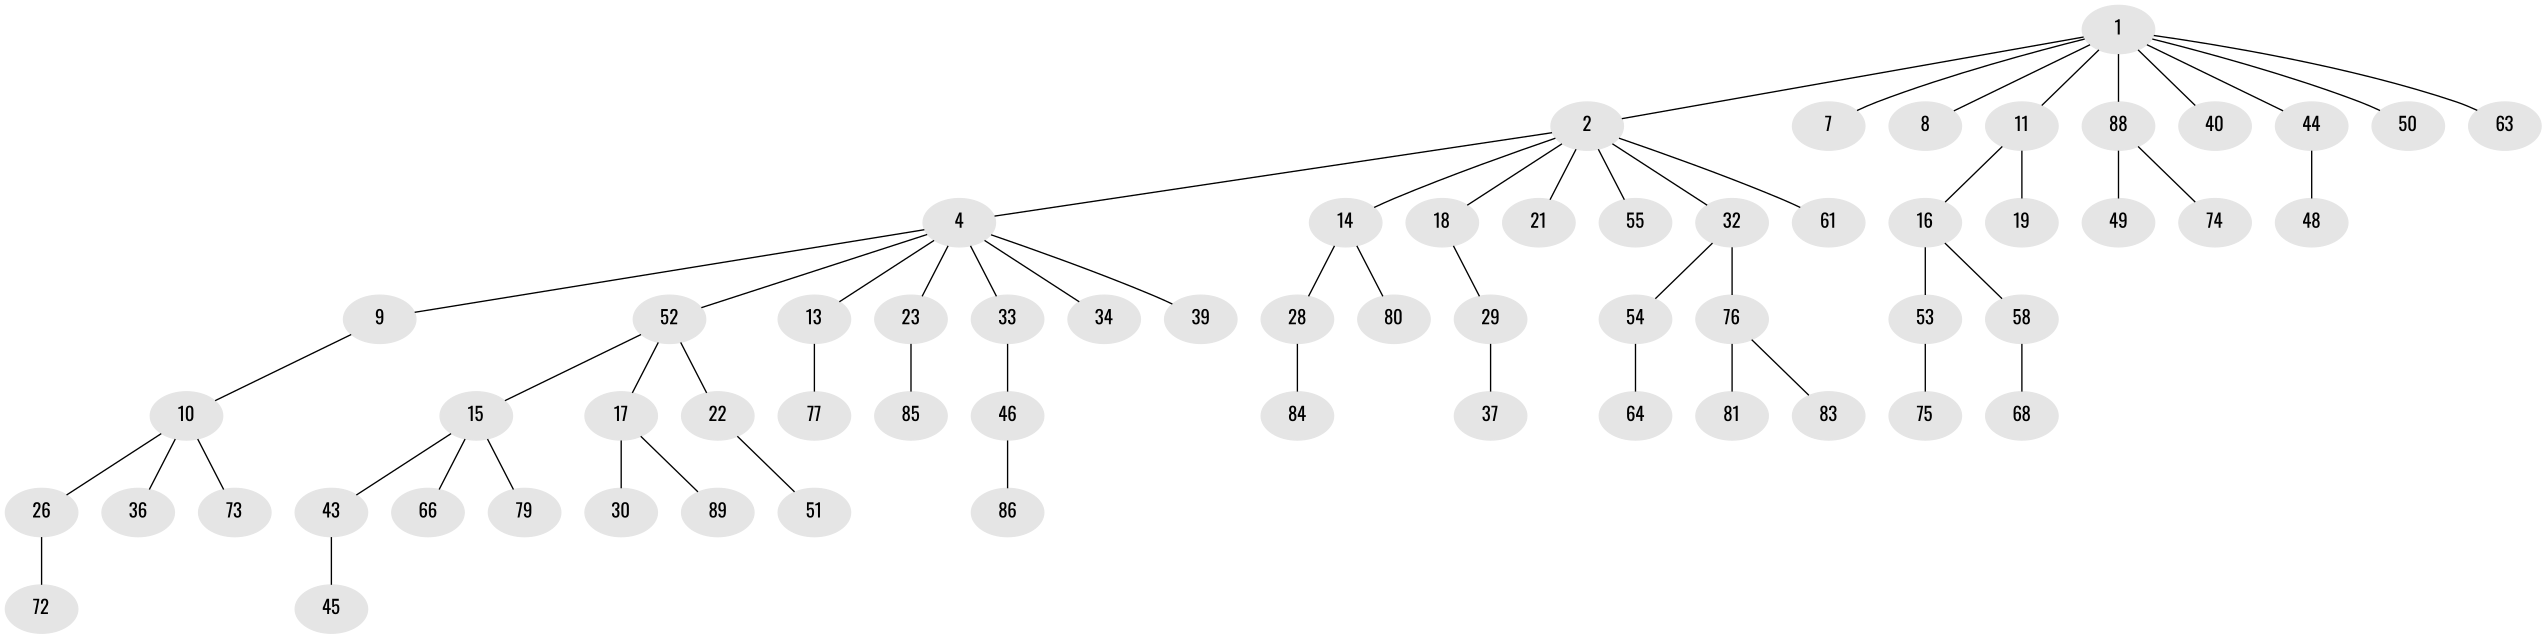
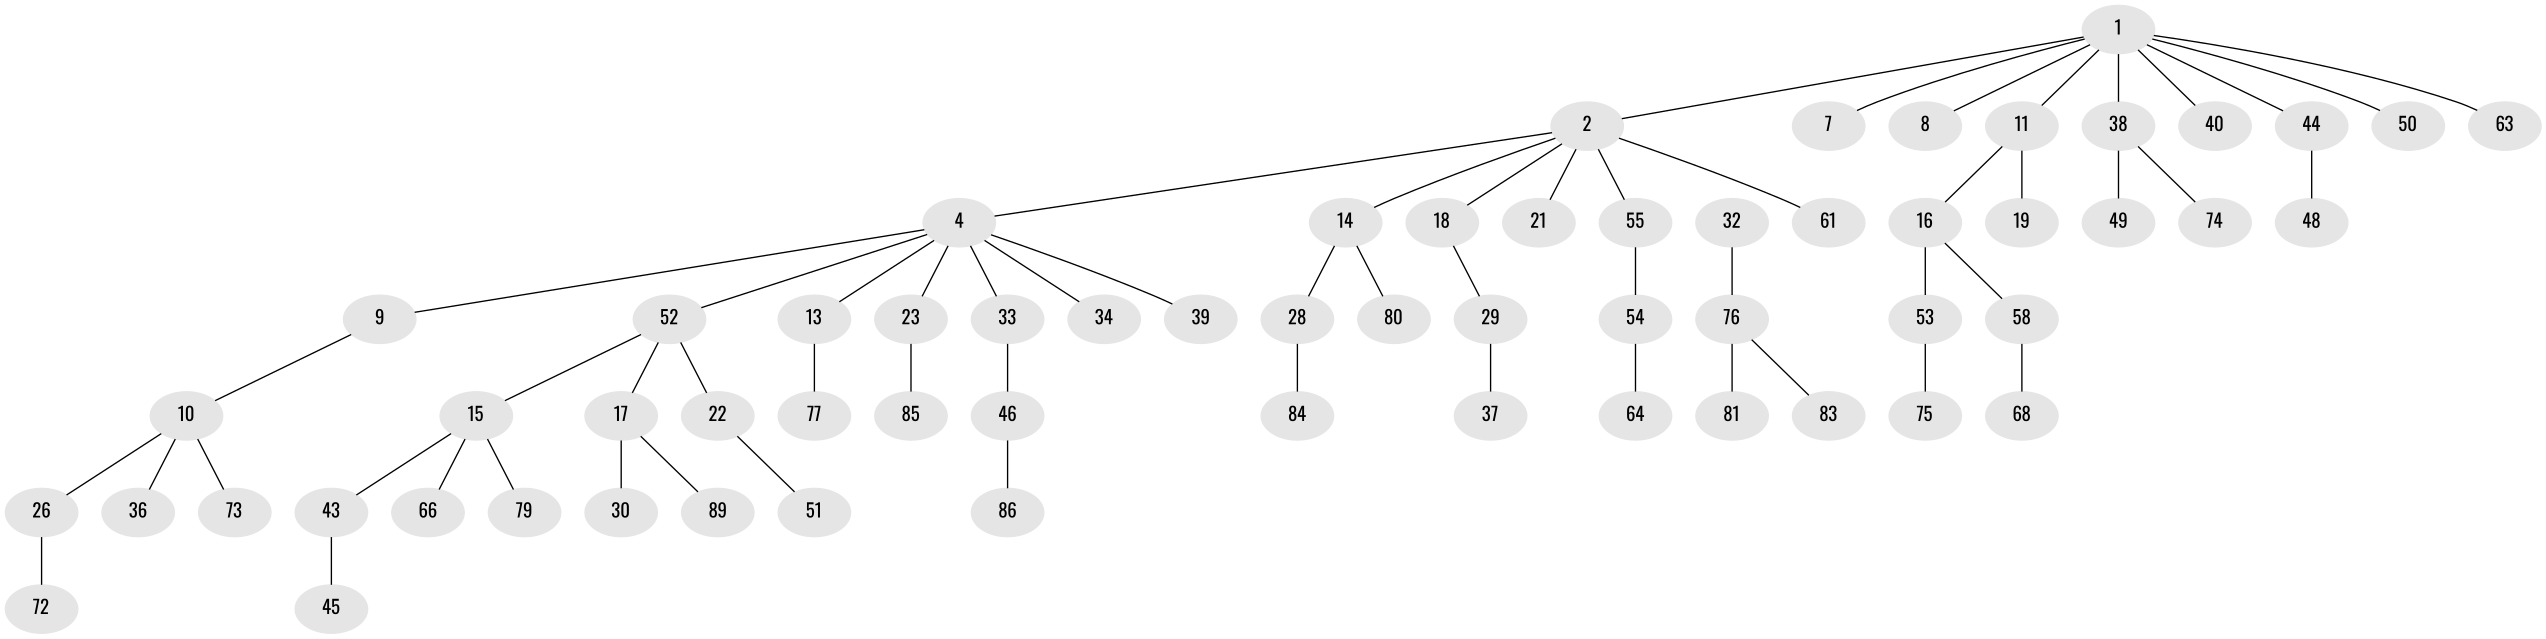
node "88": label "88" -> "38"
edge "2" -- "32": removed
edge "32" -- "54": now "55" -- "54"
